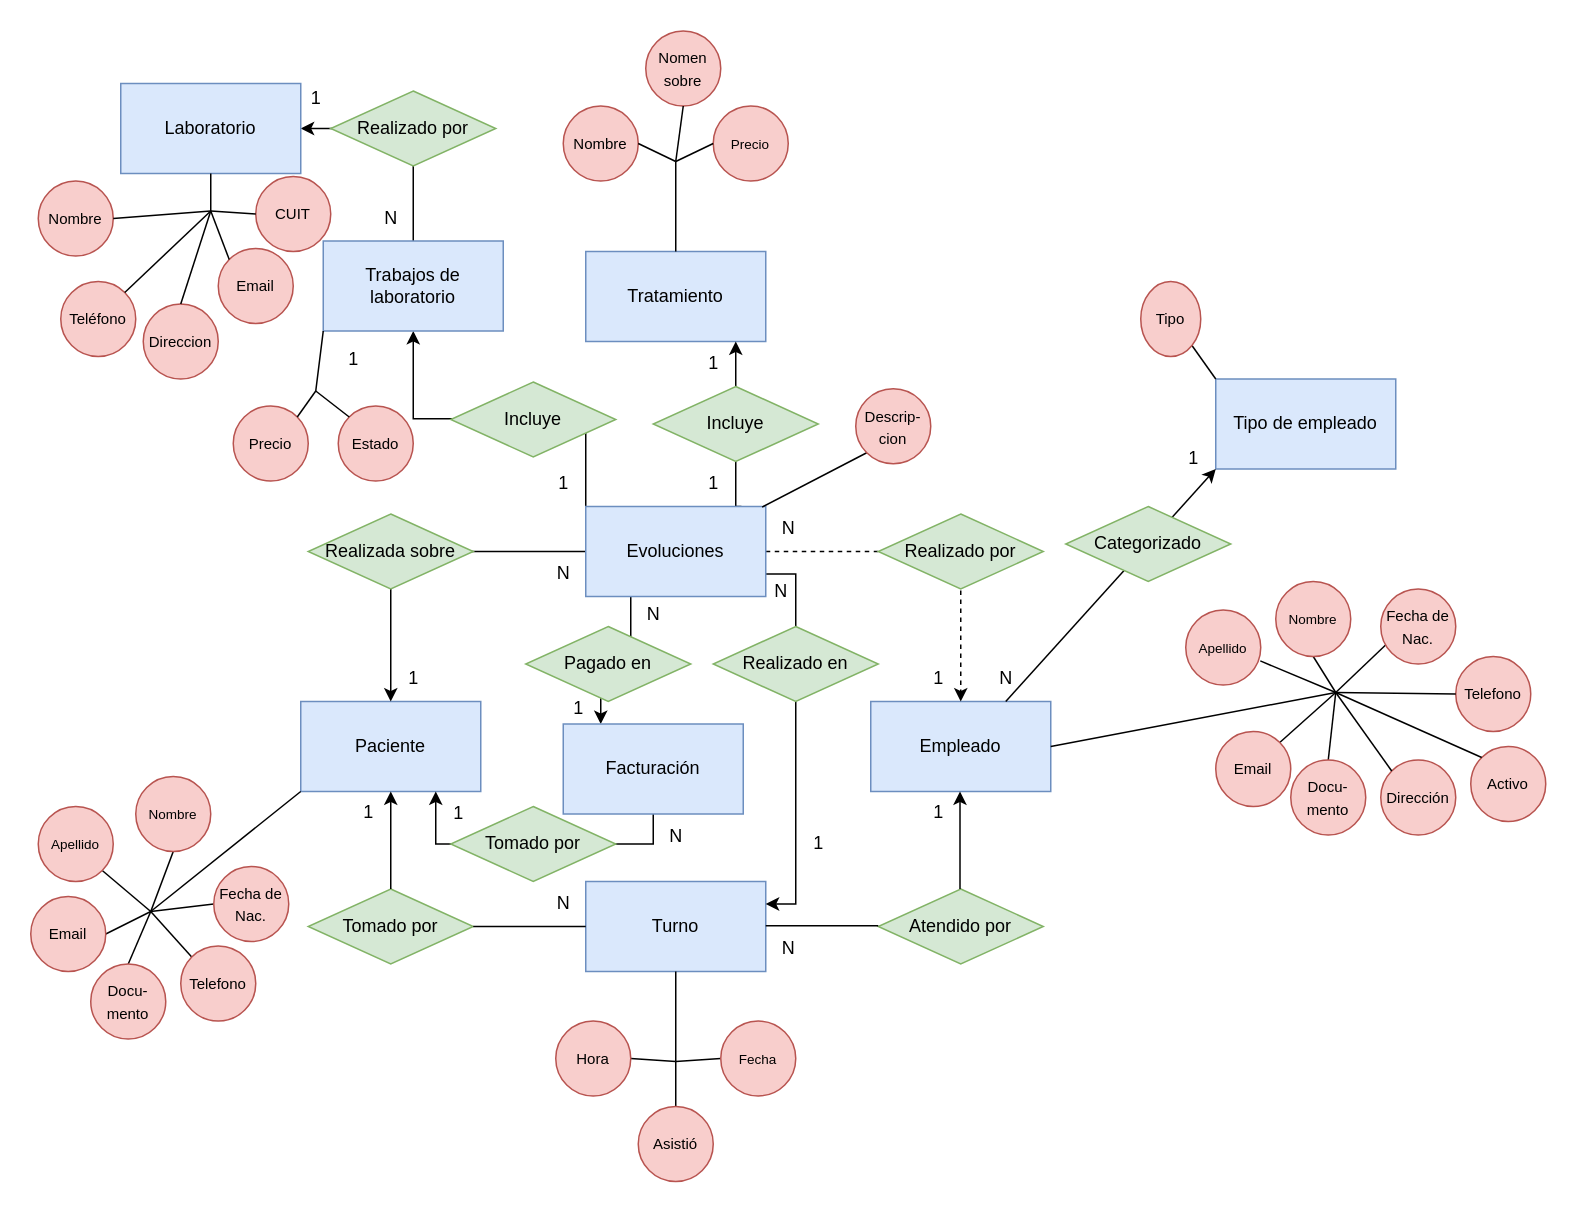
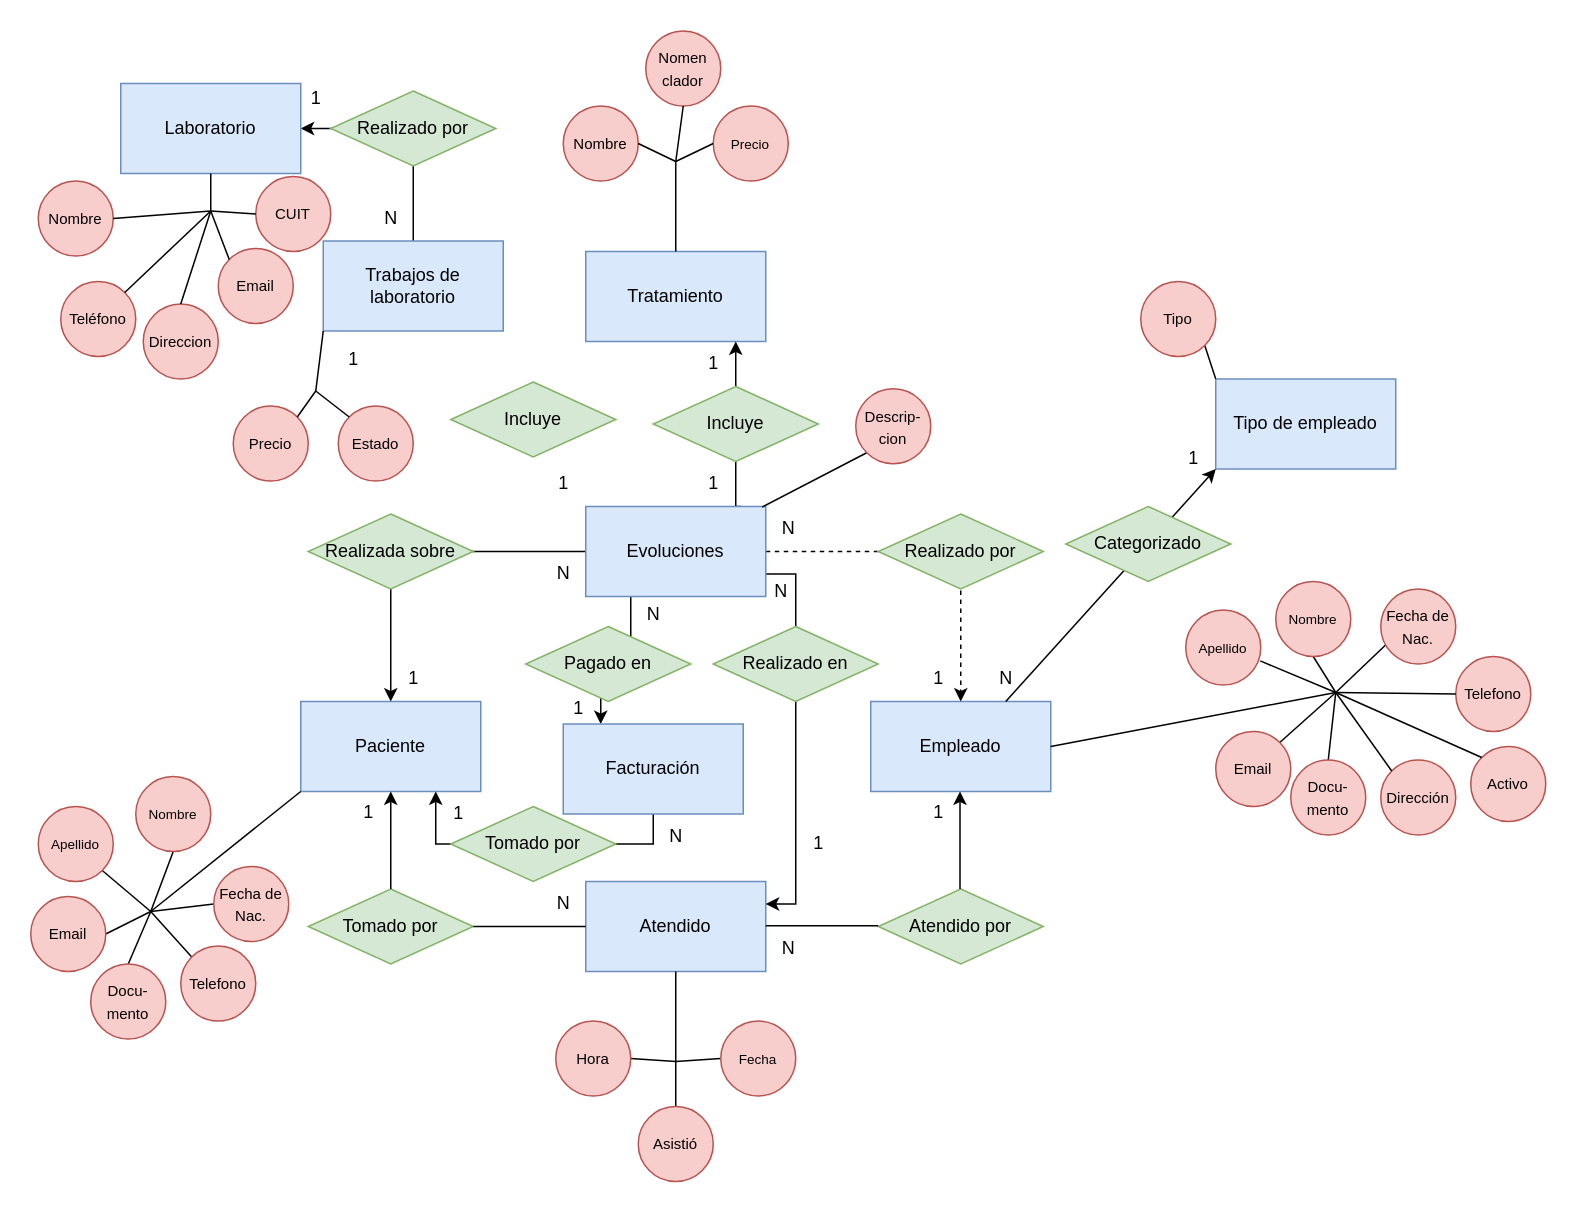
node "Nomen sobre": label "Nomen sobre" -> "Nomen clador"
node "Tipo": size 60x75 -> 75x75
edge "Evoluciones" -> "Trabajos de laboratorio": removed
node "Turno": label "Turno" -> "Atendido"
